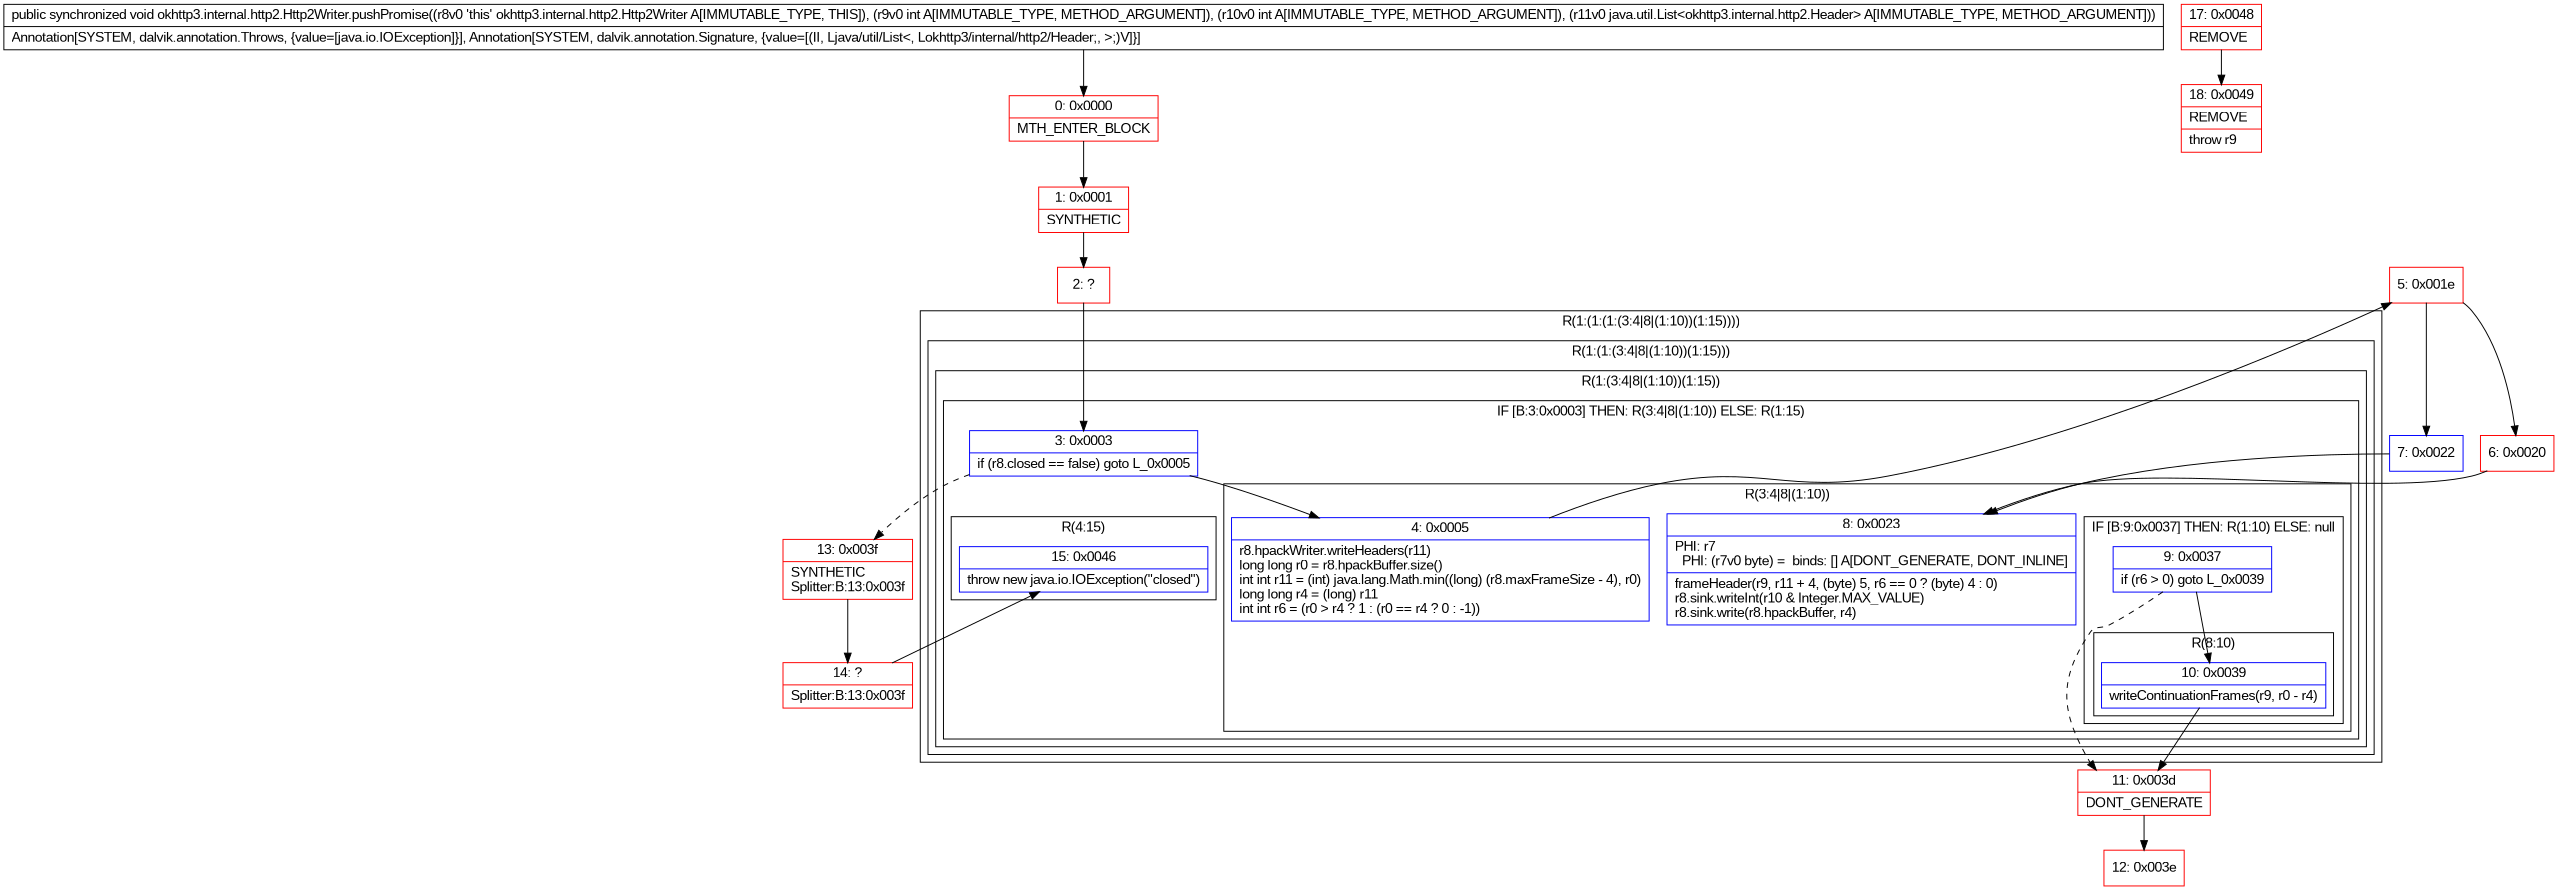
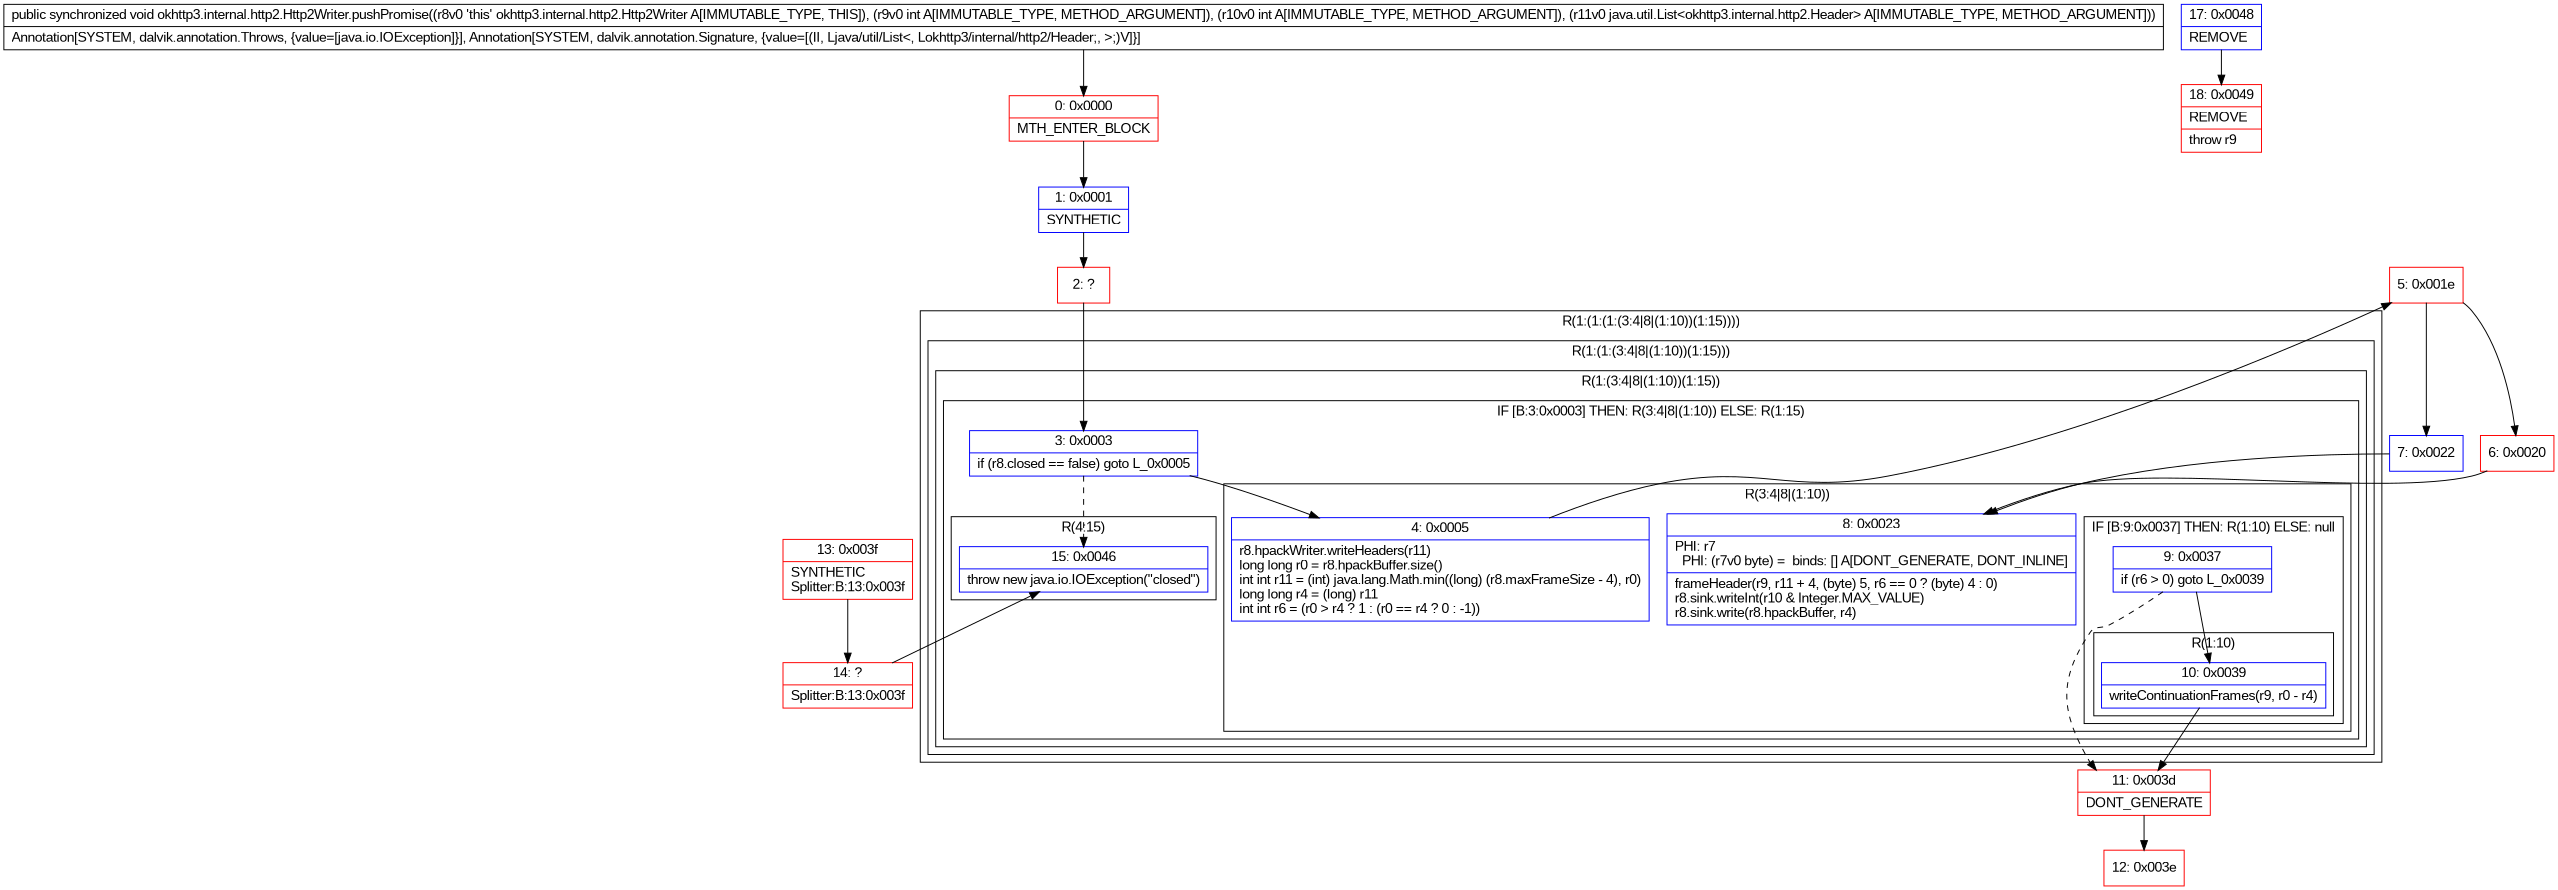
node "17: 0x0048": color red -> blue
node "1: 0x0001": color red -> blue
edge "3: 0x0003" -> "13: 0x003f": now "3: 0x0003" -> "15: 0x0046"
cluster "R(8:10)": label "R(8:10)" -> "R(1:10)"
